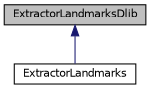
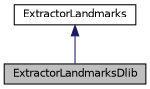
edge "ExtractorLandmarks" -> "ExtractorLandmarksDlib": reversed
